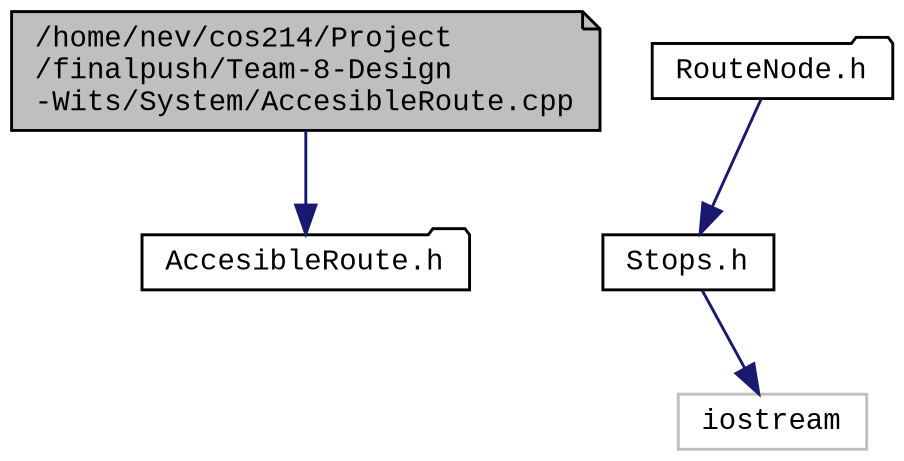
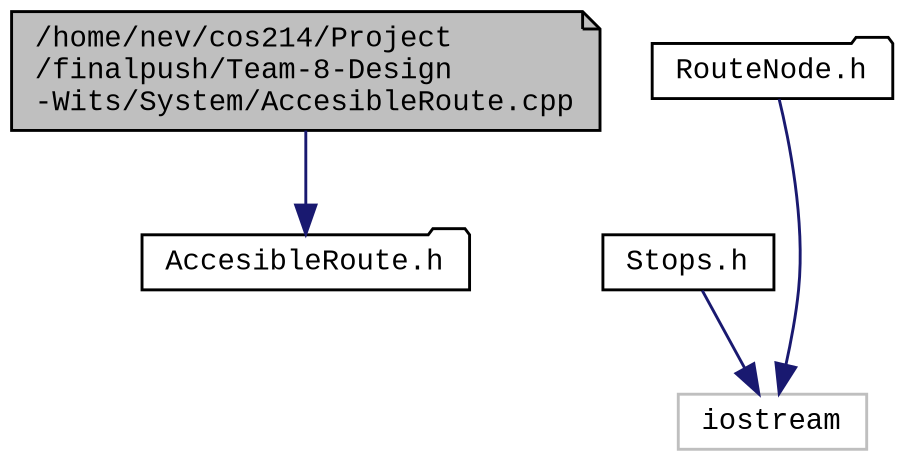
edge "RouteNode.h" -> "Stops.h": now "RouteNode.h" -> "iostream"
